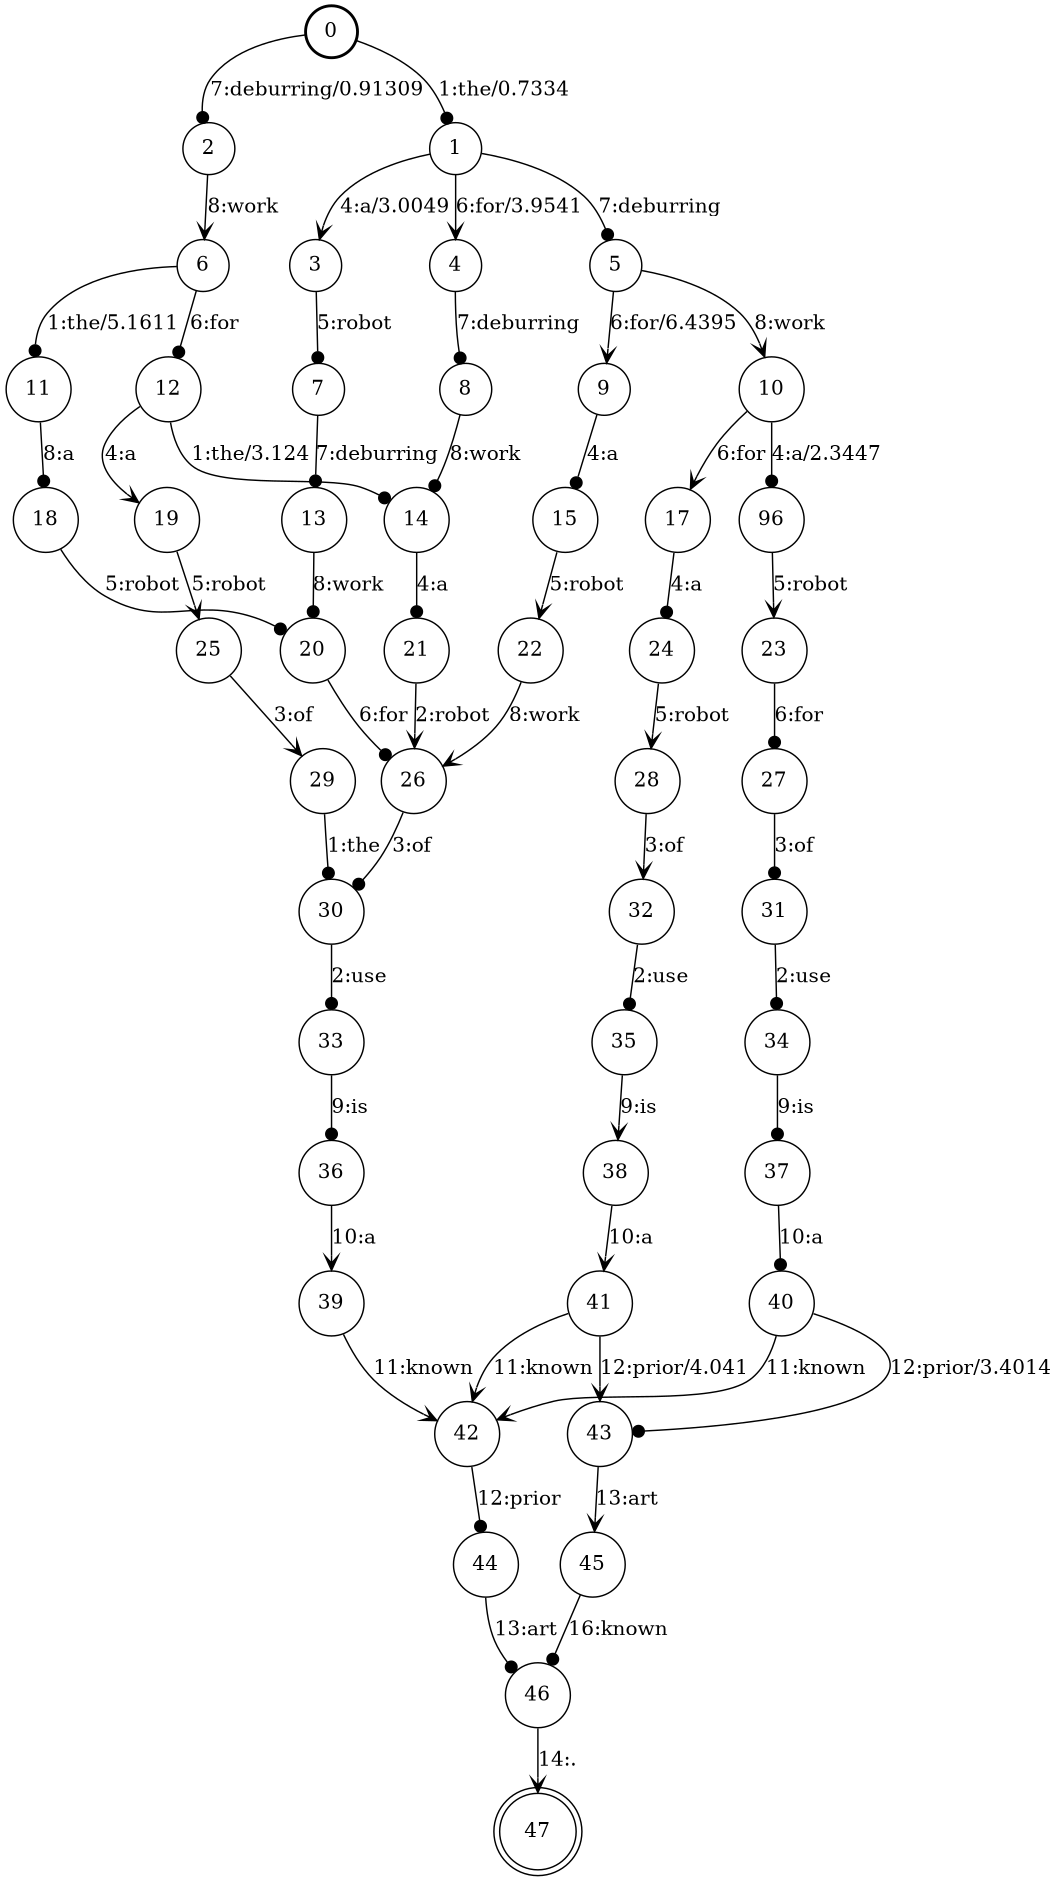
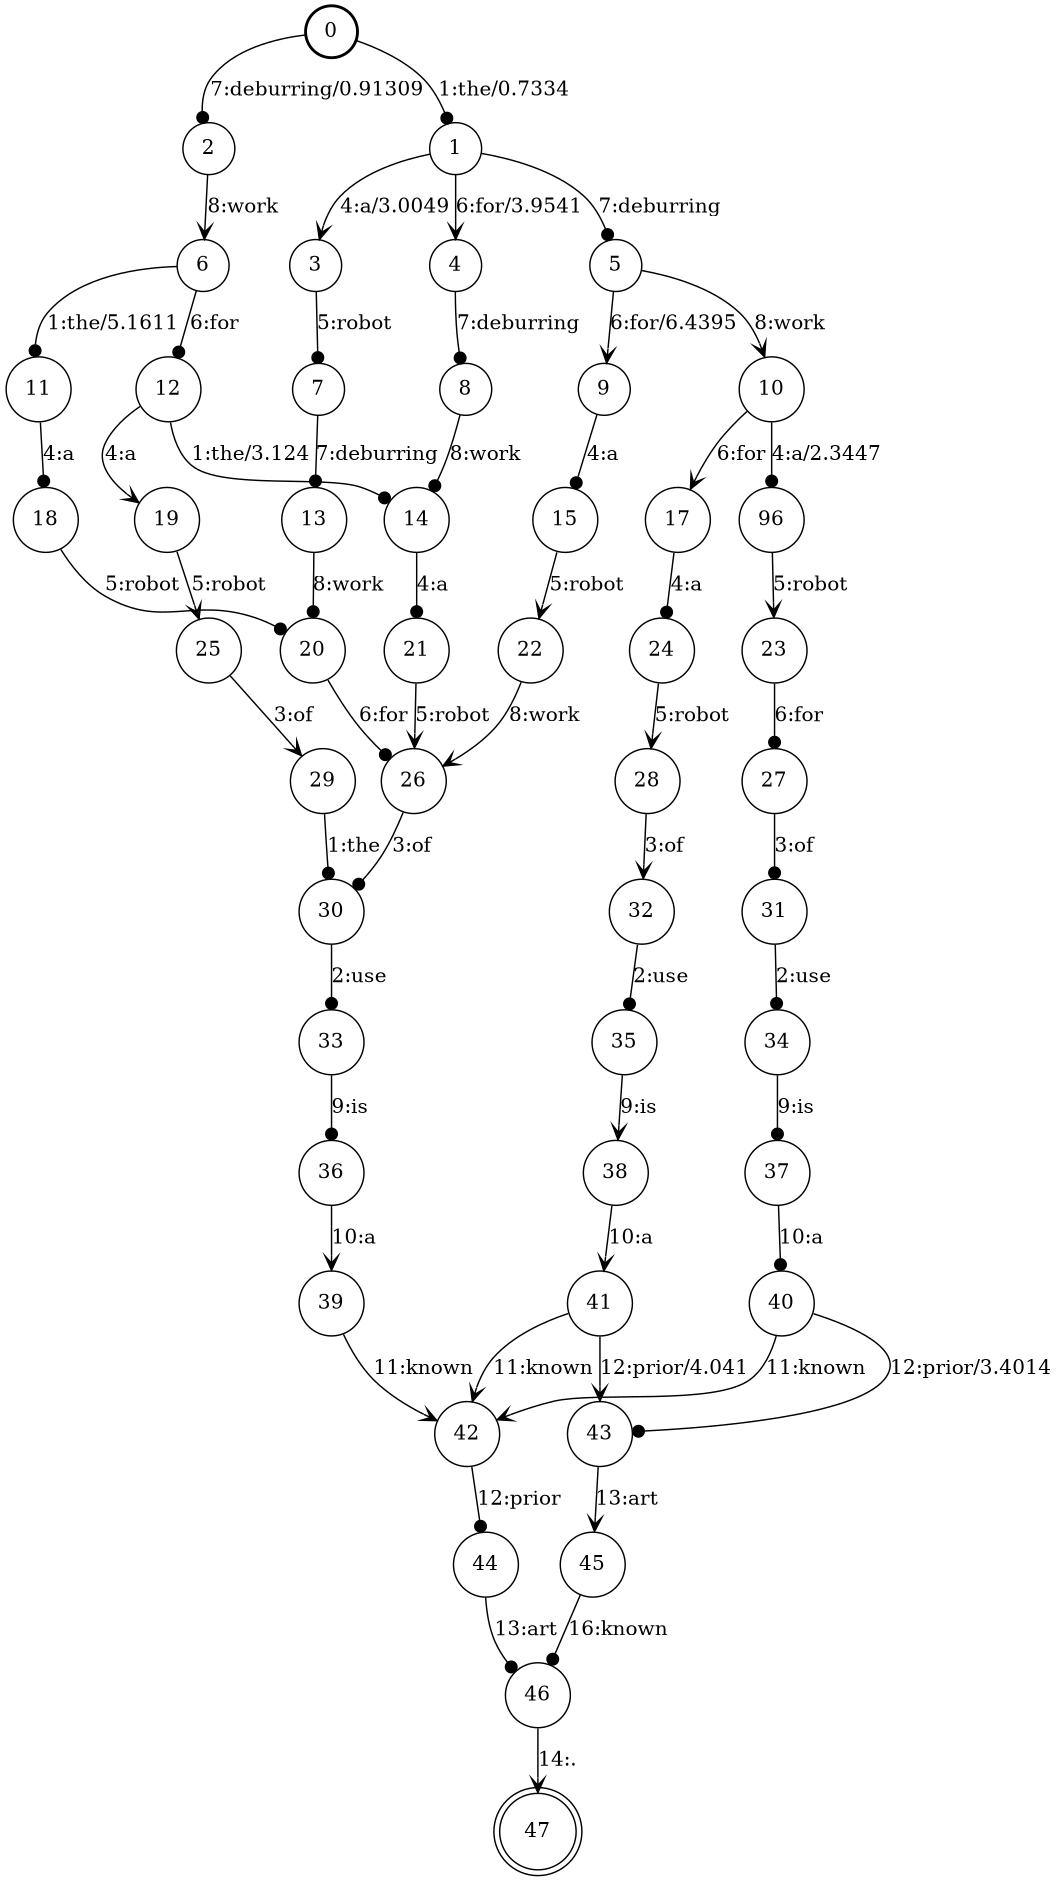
edge "11" -> "18": label "8:a" -> "4:a"
edge "21" -> "26": label "2:robot" -> "5:robot"
